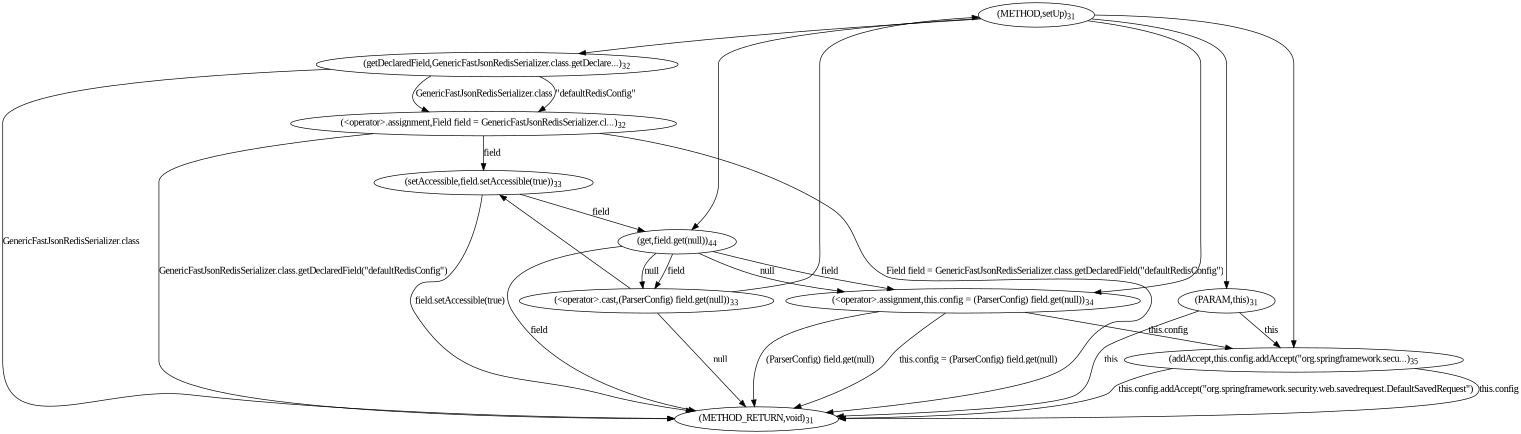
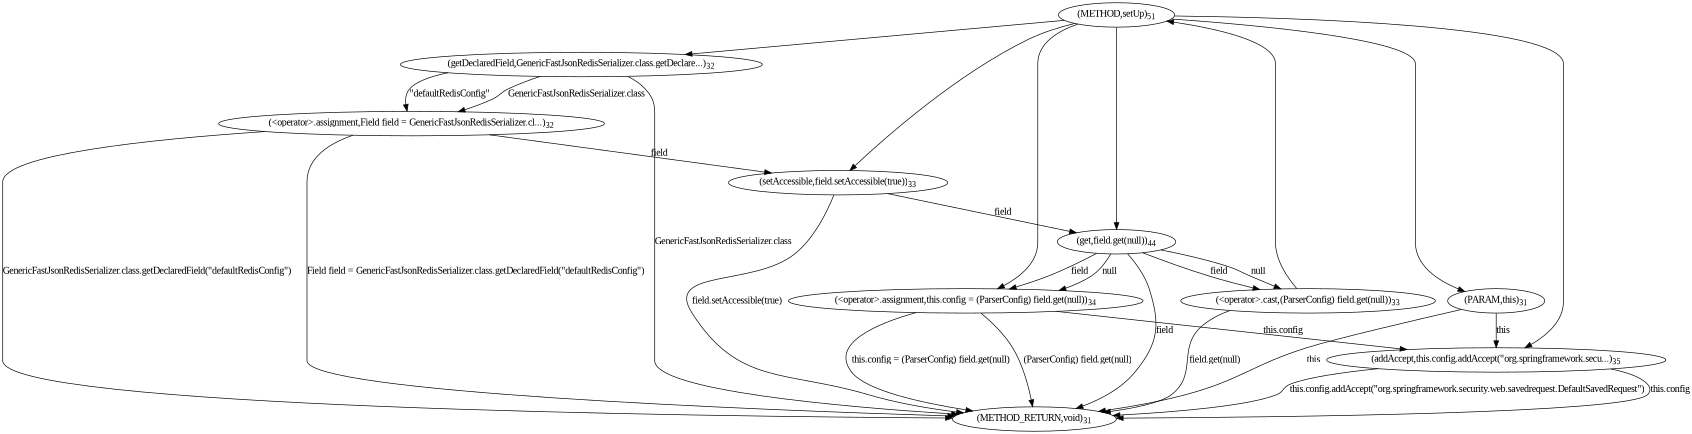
node "(METHOD,setUp)": text "31" -> "51"
edge "(<operator>.cast,(ParserConfig) field.get(null))" -> "(setAccessible,field.setAccessible(true))": now "(METHOD,setUp)" -> "(setAccessible,field.setAccessible(true))"
edge "(<operator>.cast,(ParserConfig) field.get(null))" -> "(METHOD_RETURN,void)": label "null" -> "field.get(null)"
